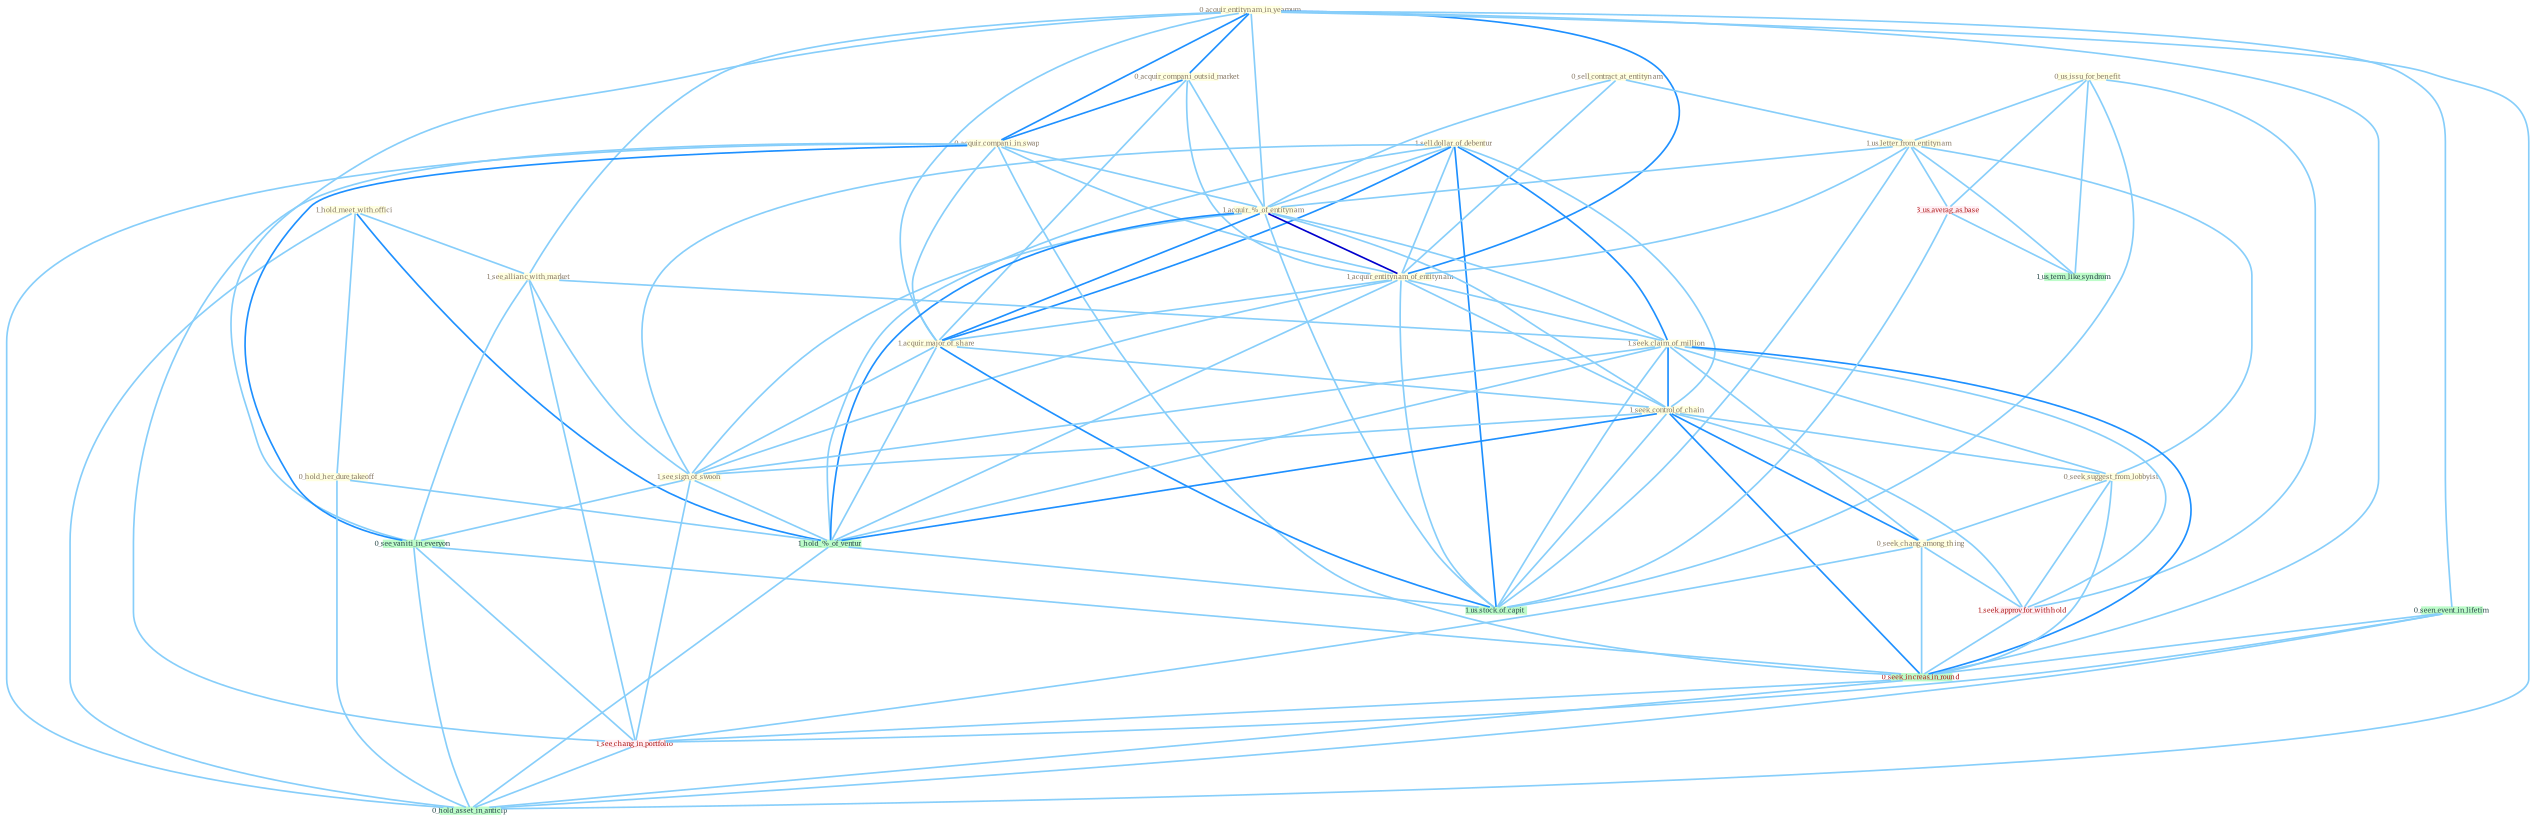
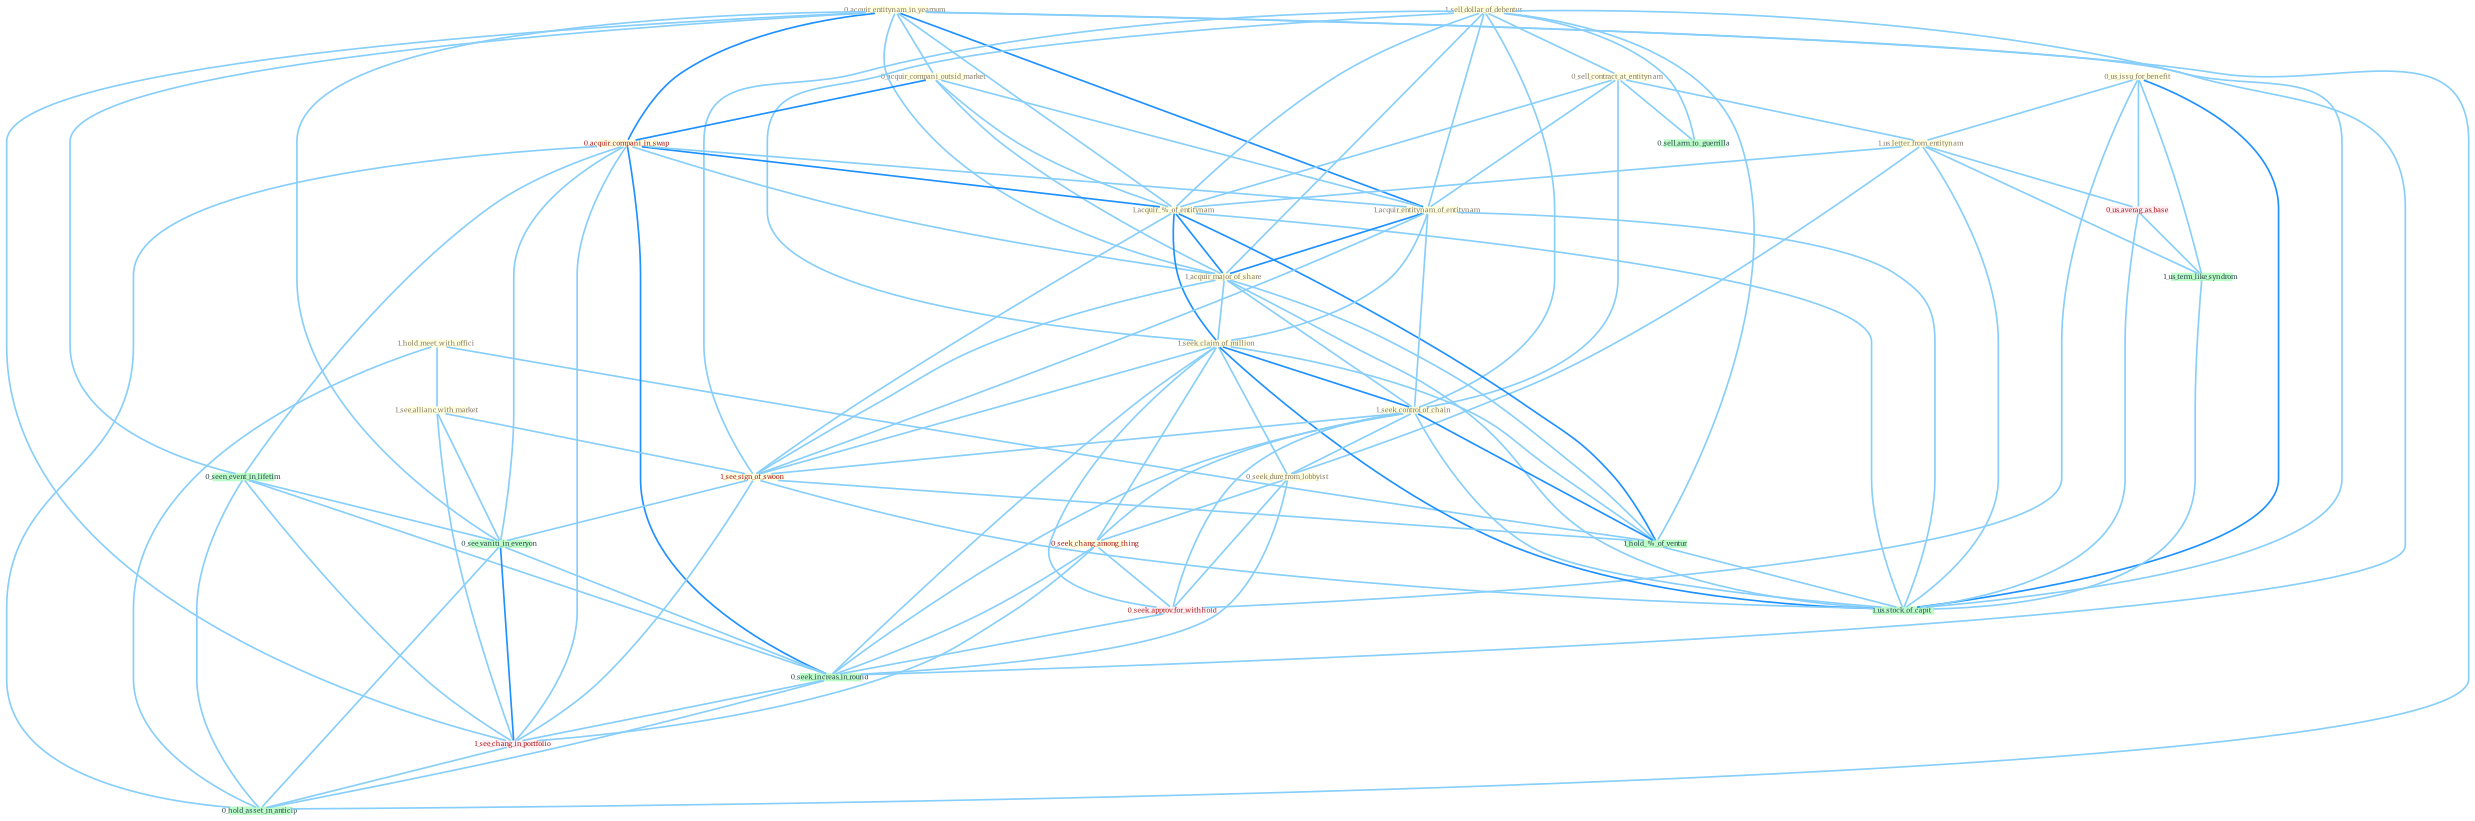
edge "0_acquir_entitynam_in_yearnum" -- "0_acquir_compani_outsid_market": color #1e90ff -> #87cefa
edge "1_sell_dollar_of_debentur" -- "0_sell_contract_at_entitynam": added
edge "0_acquir_entitynam_in_yearnum" -- "1_see_allianc_with_market": now "0_acquir_entitynam_in_yearnum" -- "1_see_chang_in_portfolio"
node "0_acquir_compani_in_swap": fontcolor #8b7d6b -> #b22222
node "0_sell_arm_to_guerrilla": added
edge "0_acquir_compani_in_swap" -- "1_acquir_%_of_entitynam": color #87cefa -> #1e90ff
node "3_us_averag_as_base": label "3_us_averag_as_base" -> "0_us_averag_as_base"
edge "0_acquir_compani_in_swap" -- "0_see_vaniti_in_everyon": color #1e90ff -> #87cefa
edge "1_sell_dollar_of_debentur" -- "1_seek_claim_of_million": color #1e90ff -> #87cefa
edge "1_us_letter_from_entitynam" -- "1_acquir_entitynam_of_entitynam": removed
edge "1_acquir_%_of_entitynam" -- "1_acquir_entitynam_of_entitynam": removed
edge "1_sell_dollar_of_debentur" -- "1_acquir_major_of_share": color #1e90ff -> #87cefa
edge "1_acquir_%_of_entitynam" -- "1_seek_claim_of_million": color #87cefa -> #1e90ff
edge "0_acquir_compani_in_swap" -- "0_seen_event_in_lifetim": added
edge "1_see_allianc_with_market" -- "1_seek_claim_of_million": now "1_acquir_major_of_share" -- "1_seek_claim_of_million"
edge "1_acquir_entitynam_of_entitynam" -- "1_acquir_major_of_share": color #87cefa -> #1e90ff
edge "1_acquir_%_of_entitynam" -- "1_seek_control_of_chain": now "0_sell_contract_at_entitynam" -- "1_seek_control_of_chain"
edge "1_sell_dollar_of_debentur" -- "1_us_stock_of_capit": color #1e90ff -> #87cefa
edge "1_hold_meet_with_offici" -- "1_hold_%_of_ventur": color #1e90ff -> #87cefa
edge "1_acquir_entitynam_of_entitynam" -- "1_hold_%_of_ventur": removed
edge "1_seek_claim_of_million" -- "0_seek_increas_in_round": color #1e90ff -> #87cefa
edge "0_us_issu_for_benefit" -- "1_us_stock_of_capit": color #87cefa -> #1e90ff
edge "1_seek_claim_of_million" -- "1_us_stock_of_capit": color #87cefa -> #1e90ff
node "0_hold_her_dure_takeoff": removed
node "1_see_sign_of_swoon": fontcolor #8b7d6b -> #b22222
edge "1_seek_control_of_chain" -- "0_seek_chang_among_thing": color #1e90ff -> #87cefa
node "0_seek_suggest_from_lobbyist": label "0_seek_suggest_from_lobbyist" -> "0_seek_dure_from_lobbyist"
edge "1_acquir_major_of_share" -- "1_us_stock_of_capit": color #1e90ff -> #87cefa
edge "0_seen_event_in_lifetim" -- "0_see_vaniti_in_everyon": added
edge "1_us_term_like_syndrom" -- "1_us_stock_of_capit": added
edge "1_seek_control_of_chain" -- "0_seek_increas_in_round": color #1e90ff -> #87cefa
node "0_seek_chang_among_thing": fontcolor #8b7d6b -> #b22222
edge "1_see_sign_of_swoon" -- "1_us_stock_of_capit": added
edge "0_acquir_compani_in_swap" -- "0_seek_increas_in_round": color #87cefa -> #1e90ff
node "1_seek_approv_for_withhold": label "1_seek_approv_for_withhold" -> "0_seek_approv_for_withhold"
edge "0_see_vaniti_in_everyon" -- "1_see_chang_in_portfolio": color #87cefa -> #1e90ff
edge "1_hold_%_of_ventur" -- "0_hold_asset_in_anticip": removed
node "0_seek_increas_in_round": fontcolor #b22222 -> #2f4f4f
